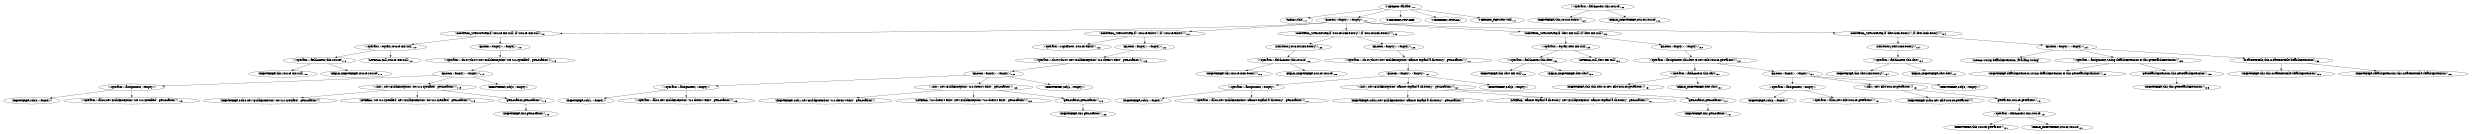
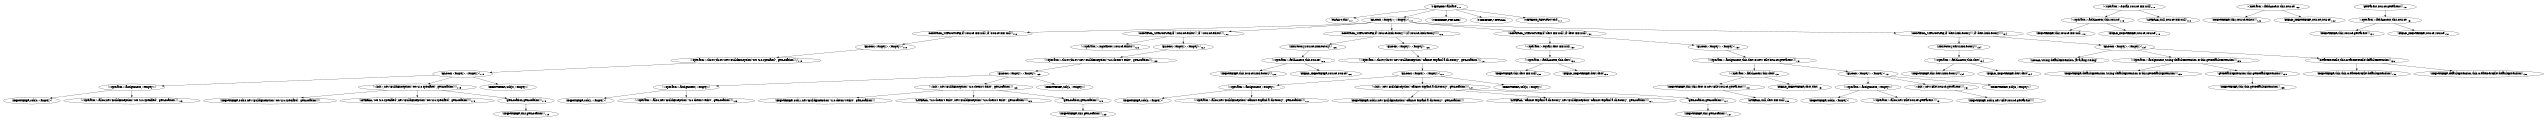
edge "(CONTROL_STRUCTURE,if (source == null),if (source == null))" -> "(<operator>.equals,source == null)": removed
edge "(<operator>.equals,dest == null)" -> "(LITERAL,null,dest == null)": now "(IDENTIFIER,this,this.dest = new File(source.getParent()))" -> "(LITERAL,null,dest == null)"
edge "(<init>,new File(source.getParent()))" -> "(getParent,source.getParent())": removed
